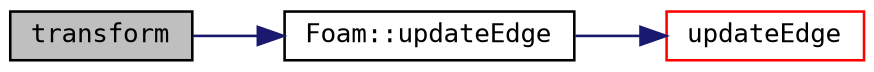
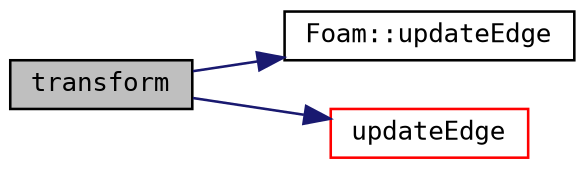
edge "Foam::updateEdge" -> "updateEdge": now "transform" -> "updateEdge"
